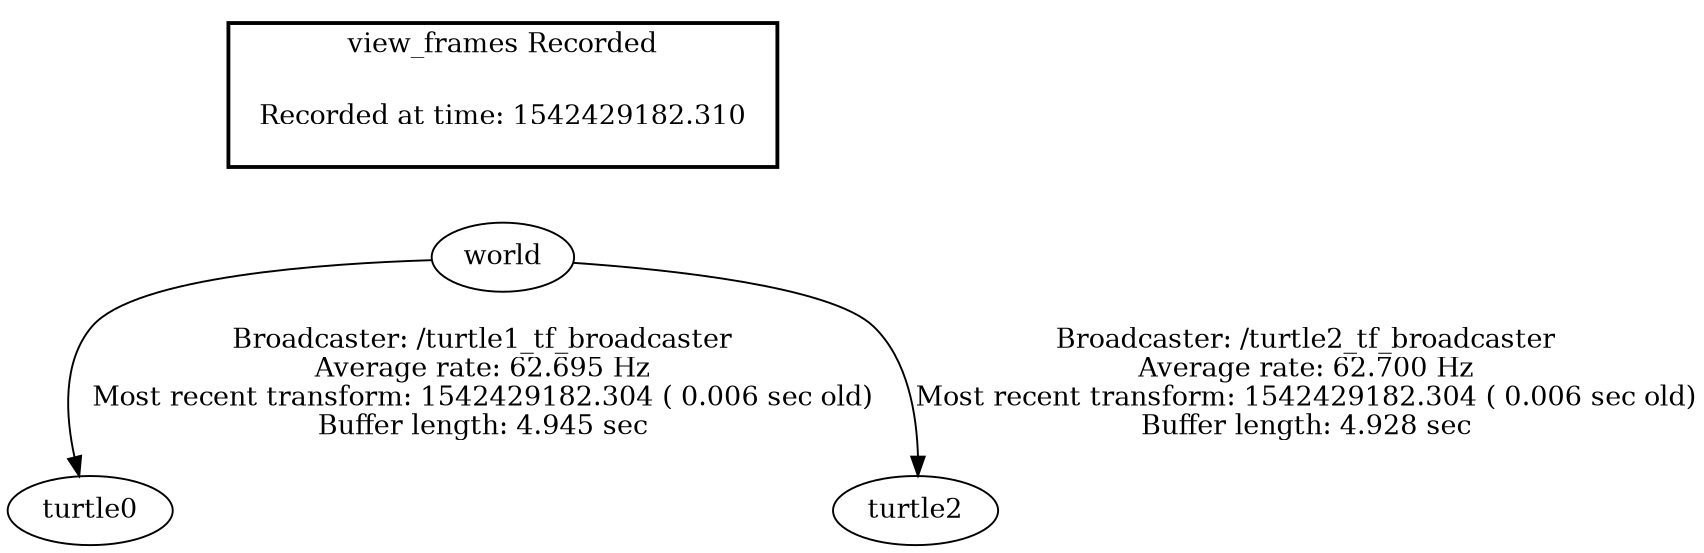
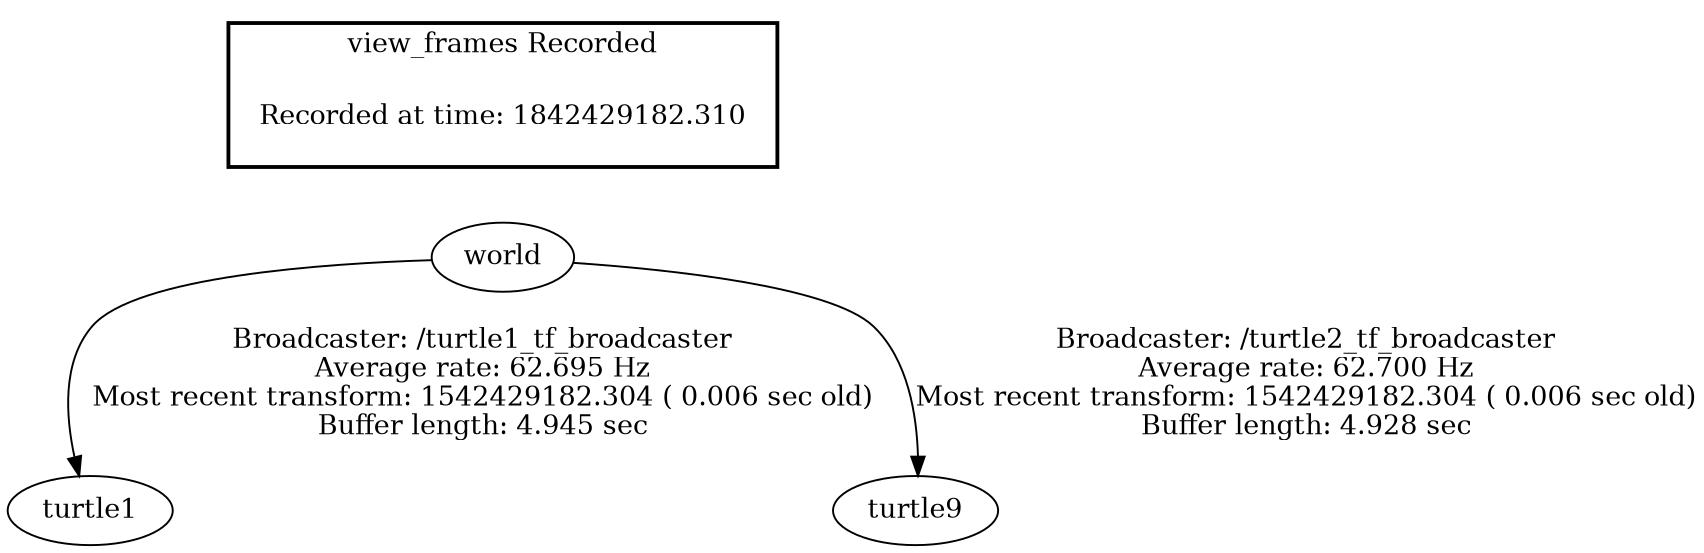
node "Recorded at time: 1542429182.310": label "Recorded at time: 1542429182.310" -> "Recorded at time: 1842429182.310"
node "turtle0": label "turtle0" -> "turtle1"
node "turtle2": label "turtle2" -> "turtle9"
